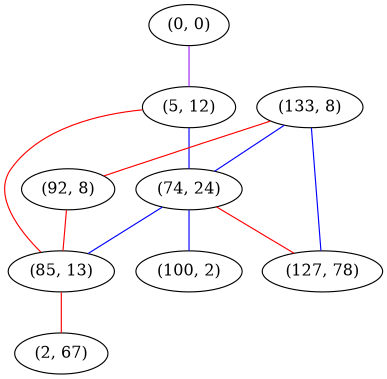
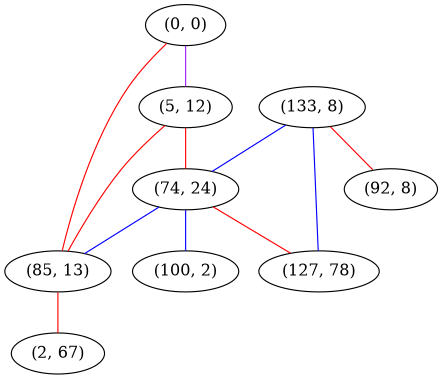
edge "(5, 12)" -- "(74, 24)": color blue -> red
edge "(92, 8)" -- "(85, 13)": now "(0, 0)" -- "(85, 13)"
